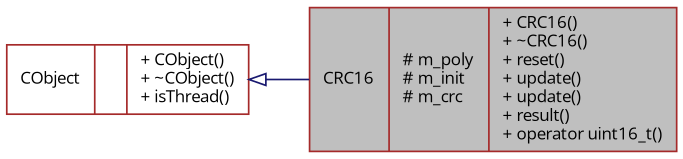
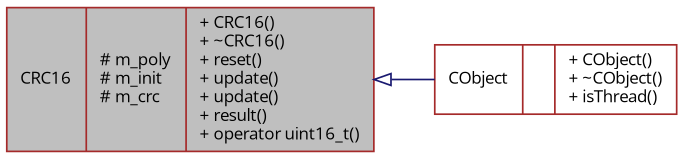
edge "CRC16" -> "CObject": reversed
